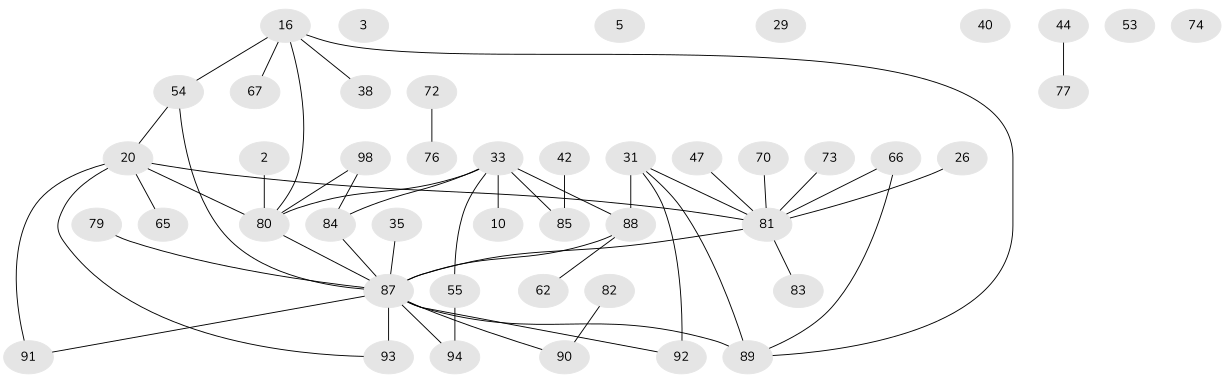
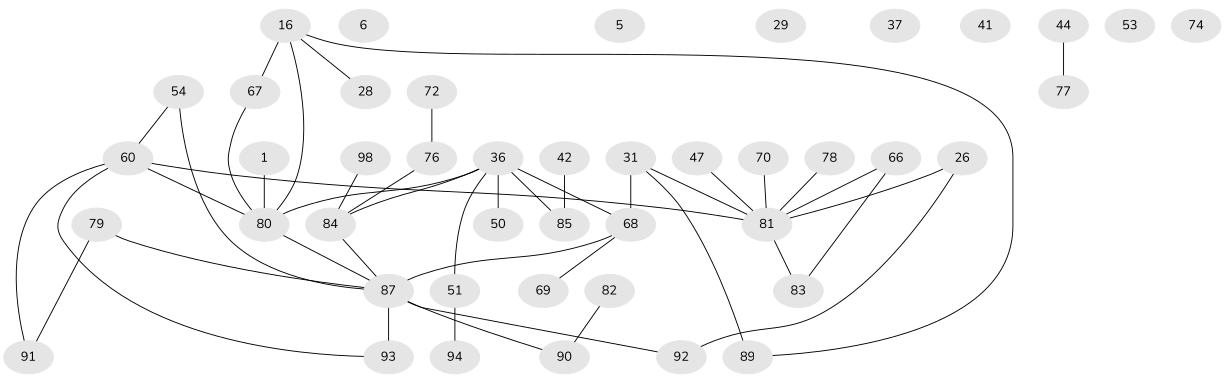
node "3": label "3" -> "6"
node "37": added
node "40": label "40" -> "41"
edge "16" -- "54": removed
node "38": label "38" -> "28"
node "20": label "20" -> "60"
node "2": label "2" -> "1"
node "33": label "33" -> "36"
node "73": label "73" -> "78"
edge "98" -- "80": now "67" -- "80"
edge "76" -- "84": added
node "65": removed
node "35": removed
node "10": label "10" -> "50"
node "88": label "88" -> "68"
edge "81" -- "87": removed
edge "31" -- "92": now "26" -- "92"
edge "66" -- "89": now "66" -- "83"
node "55": label "55" -> "51"
node "62": label "62" -> "69"
edge "87" -- "91": now "79" -- "91"
edge "87" -- "94": removed
edge "87" -- "89": removed
